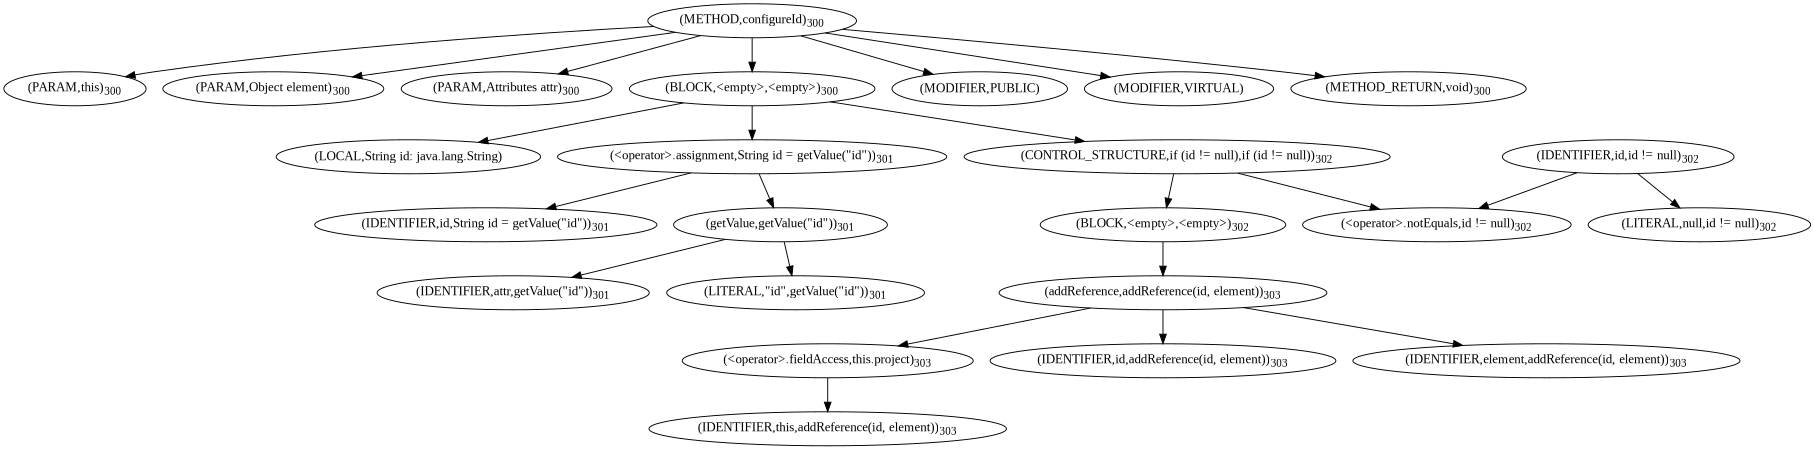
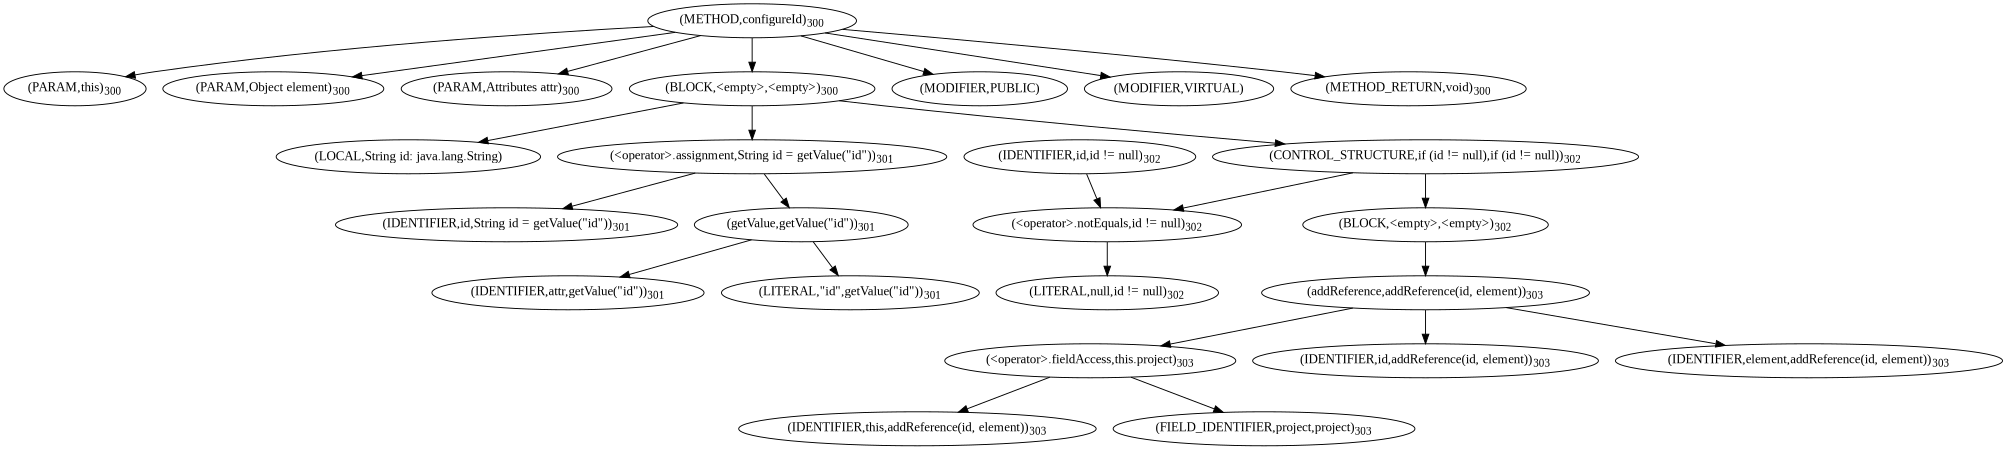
edge "(IDENTIFIER,id,id != null)" -> "(LITERAL,null,id != null)": now "(<operator>.notEquals,id != null)" -> "(LITERAL,null,id != null)"
node "(FIELD_IDENTIFIER,project,project)": added
